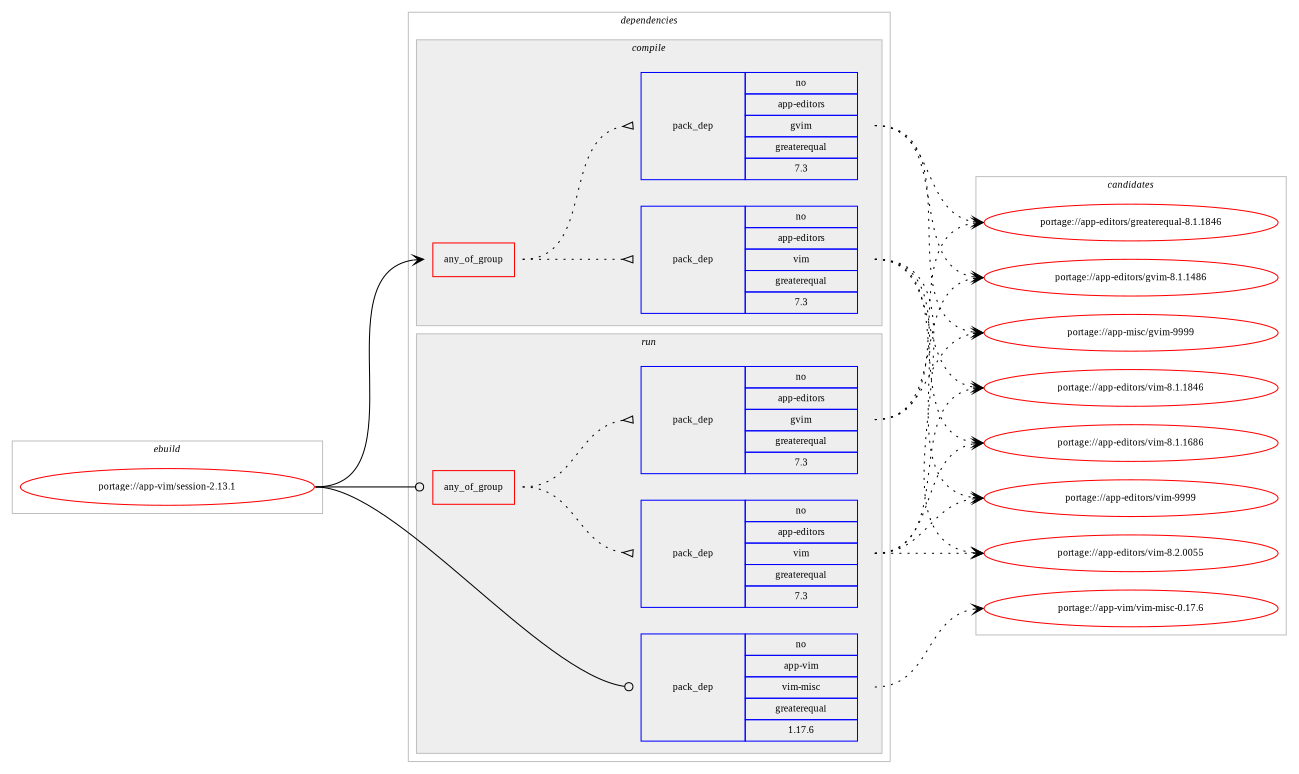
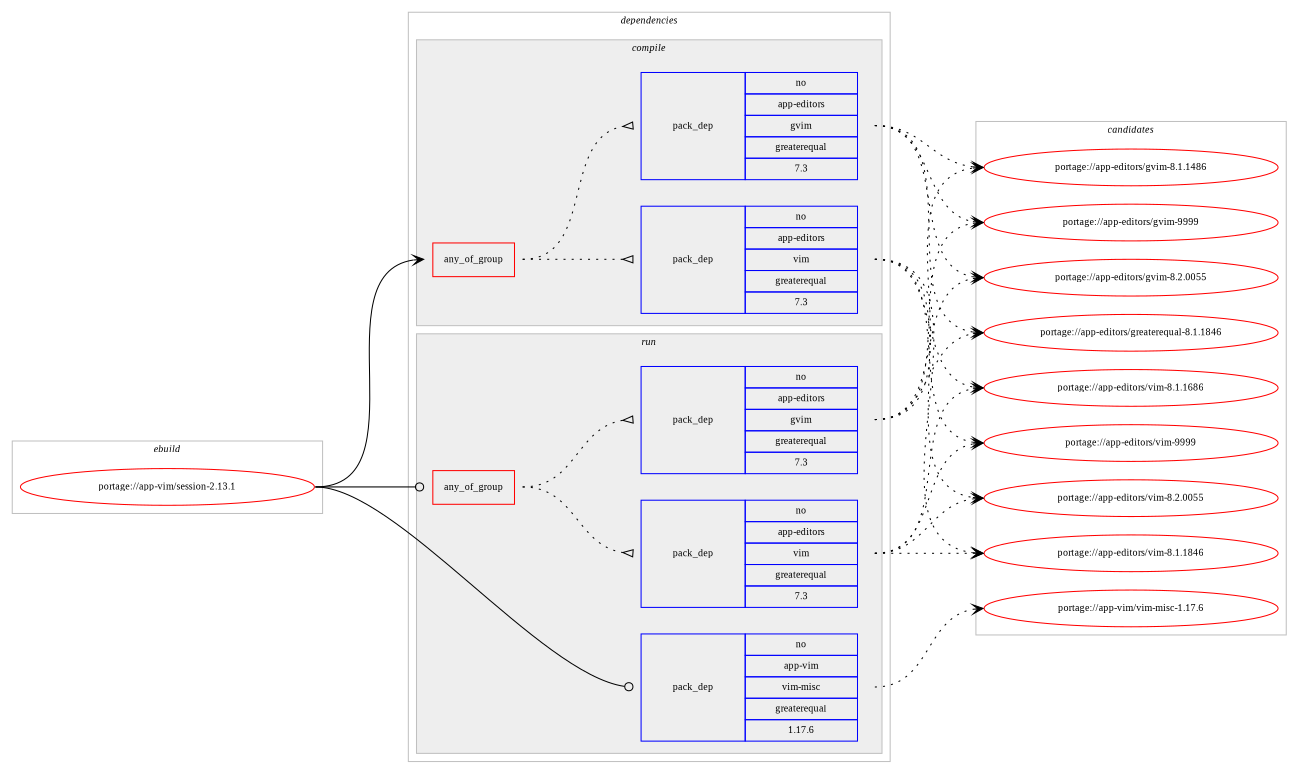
node "portage://app-editors/gvim-8.2.0055": added
node "portage://app-misc/gvim-9999": label "portage://app-misc/gvim-9999" -> "portage://app-editors/gvim-9999"
node "portage://app-vim/vim-misc-0.17.6": label "portage://app-vim/vim-misc-0.17.6" -> "portage://app-vim/vim-misc-1.17.6"
